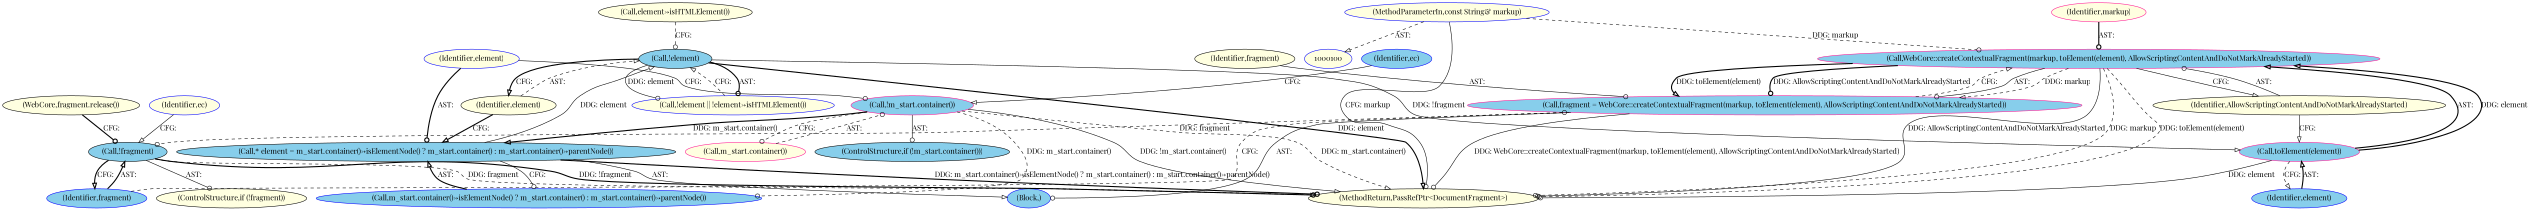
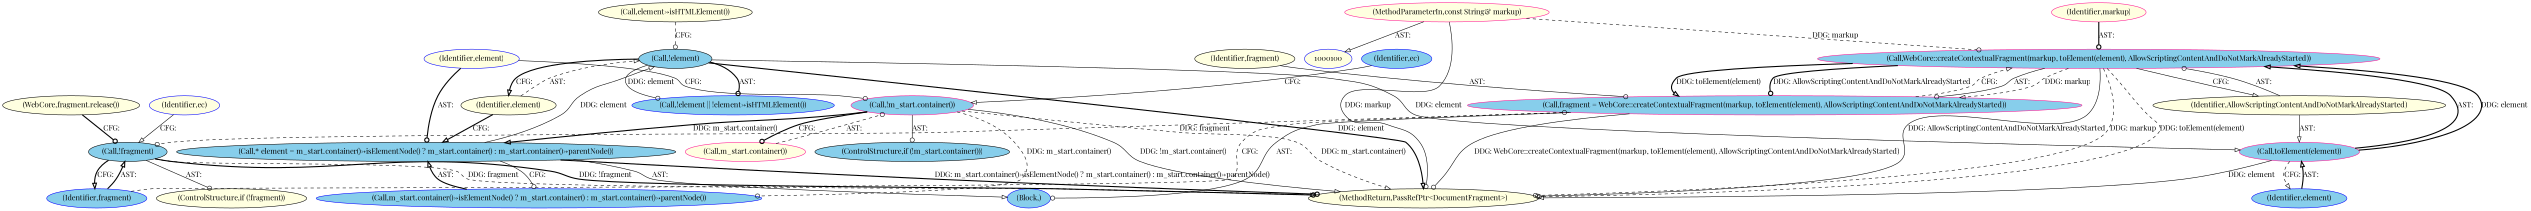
node "(MethodParameterIn,const String& markup)": color blue -> deeppink
edge "(MethodParameterIn,const String& markup)" -> "1000100": style dashed -> solid
edge "(Call,!element || !element->isHTMLElement())" -> "(Call,!element)": removed, label "CFG:"
node "(Call,!element || !element->isHTMLElement())": fillcolor lightyellow -> skyblue
edge "(MethodParameterIn,const String& markup)" -> "(MethodReturn,PassRefPtr<DocumentFragment>)": label "CFG: markup" -> "DDG: markup"
edge "(Call,!element)" -> "(Call,toElement(element))": label "DDG: !fragment" -> "DDG: element"
edge "(Call,!m_start.container())" -> "(Call,m_start.container())": style dashed -> bold
edge "(Identifier,AllowScriptingContentAndDoNotMarkAlreadyStarted)" -> "(Call,toElement(element))": label "CFG: " -> "AST: "
edge "(Call,toElement(element))" -> "(MethodReturn,PassRefPtr<DocumentFragment>)": arrowhead odot -> onormal
